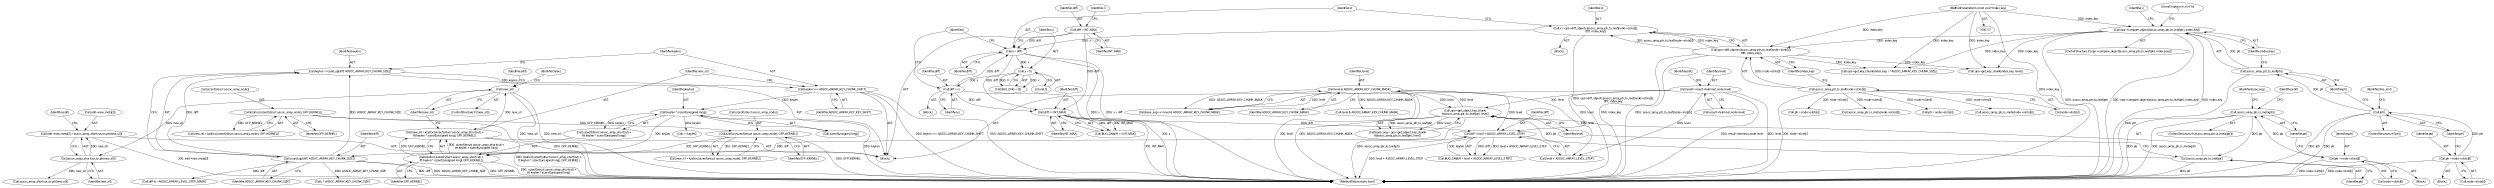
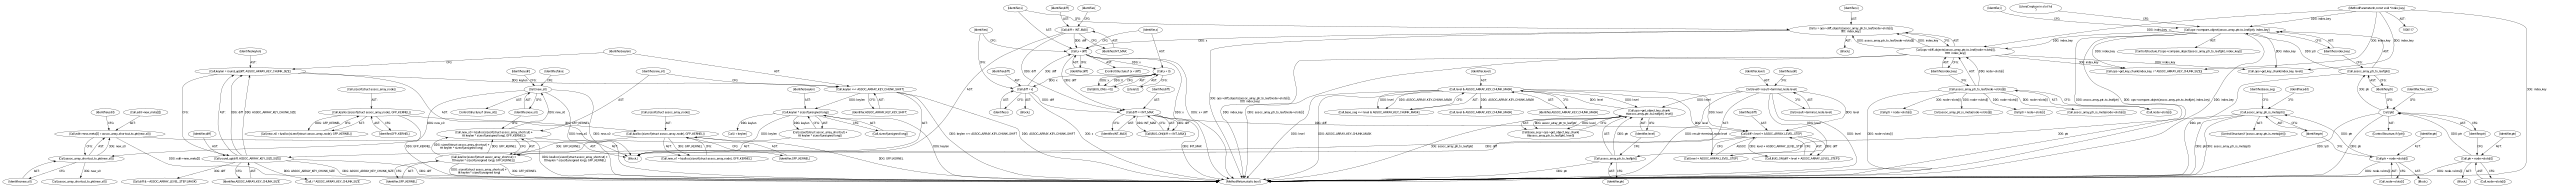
node "(ControlStructure,if (x < diff))": added
edge "(Call,BUG_ON(diff < level + ASSOC_ARRAY_LEVEL_STEP))" -> "(Call,diff < level + ASSOC_ARRAY_LEVEL_STEP)": label "DDG: keylen" -> "CFG: "
edge "(Call,level + ASSOC_ARRAY_LEVEL_STEP)" -> "(Call,diff < level + ASSOC_ARRAY_LEVEL_STEP)": label "AST: " -> "ASSOC: "
edge "(Call,diff < level + ASSOC_ARRAY_LEVEL_STEP)" -> "(MethodReturn,static bool)": removed, label "DDG: level + ASSOC_ARRAY_LEVEL_STEP"
node "(Call,round_up(diff, ASSOC_ARRAY_KEY_CHUNK_SIZE))": label "(Call,round_up(diff, ASSOC_ARRAY_KEY_CHUNK_SIZE))" -> "(Call,round_up(diff, ASSOC_ARRAY_KEY_SIZE_SIZE))"
